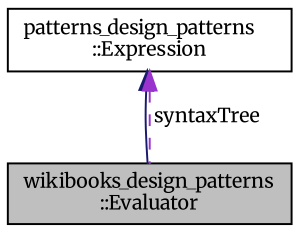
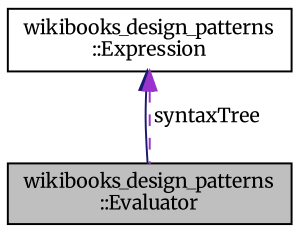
node "patterns_design_patterns ::Expression": label "patterns_design_patterns ::Expression" -> "wikibooks_design_patterns ::Expression"
